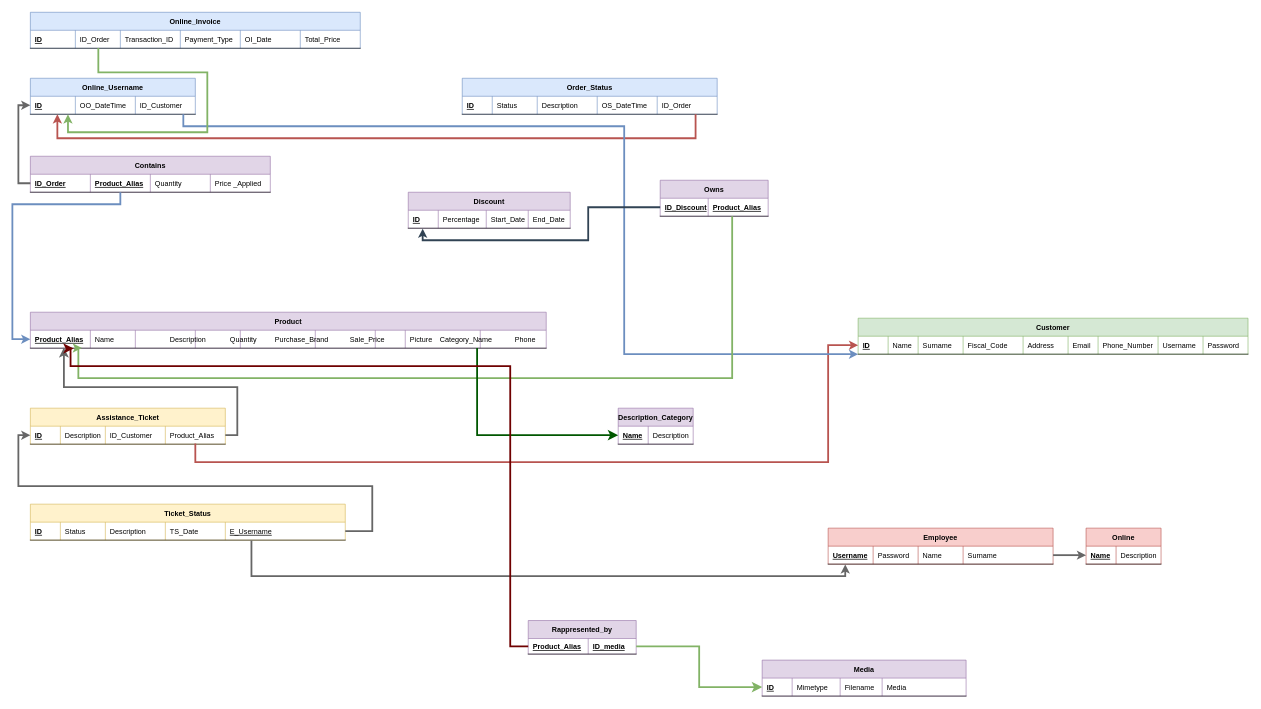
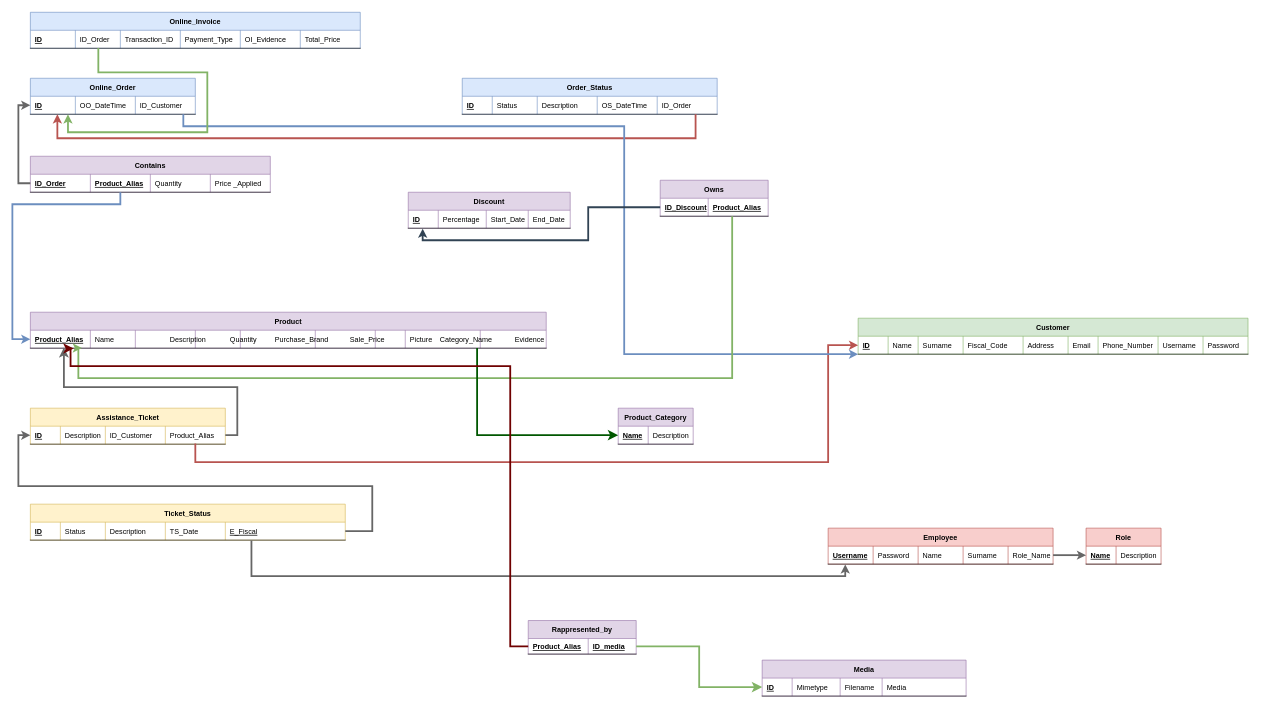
node "OI_Date": label "OI_Date" -> "OI_Evidence"
node "Online_Username": label "Online_Username" -> "Online_Order"
node "Phone": label "Phone" -> "Evidence"
node "Description_Category": label "Description_Category" -> "Product_Category"
node "E_Username": label "E_Username" -> "E_Fiscal"
node "Online": label "Online" -> "Role"
node "Role_Name": added
